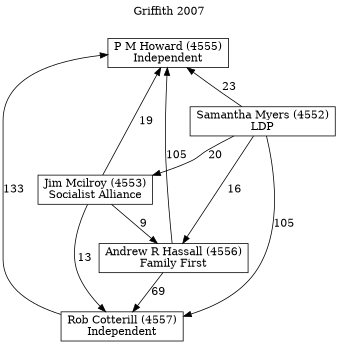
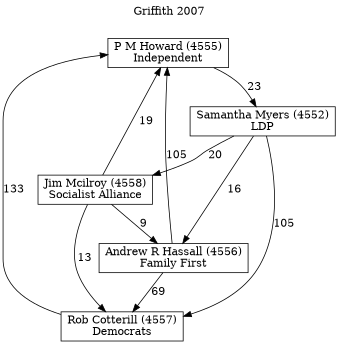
edge "Samantha Myers (4552) LDP" -> "P M Howard (4555) Independent": reversed
node "Jim Mcilroy (4553) Socialist Alliance": label "Jim Mcilroy (4553) Socialist Alliance" -> "Jim Mcilroy (4558) Socialist Alliance"
node "Rob Cotterill (4557) Independent": label "Rob Cotterill (4557) Independent" -> "Rob Cotterill (4557) Democrats"
